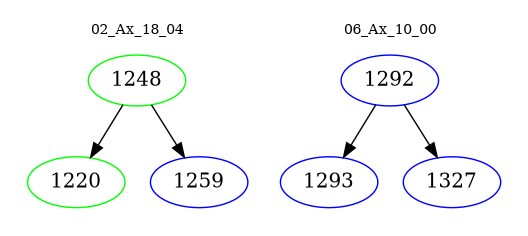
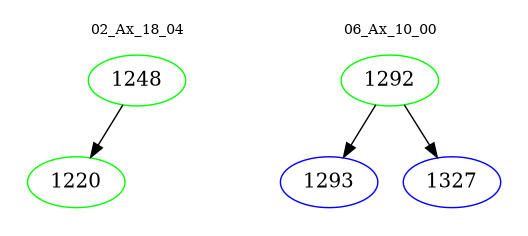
node "1292": color blue -> green
node "1259": removed
